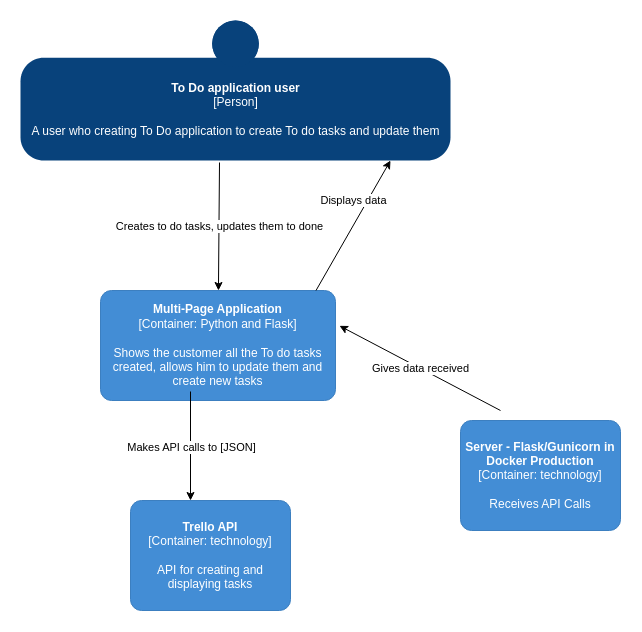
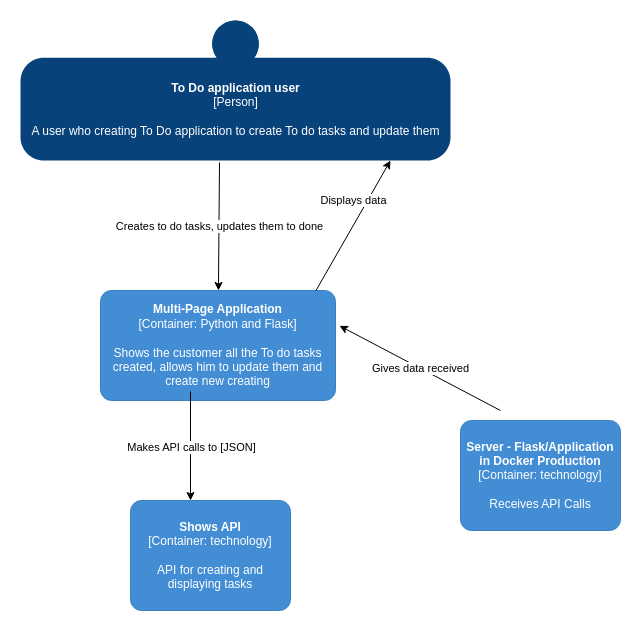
node "Multi-Page Application [Container: Python and Flask] Shows the customer all the To do tasks created, allows him to update them and create new tasks": label "Multi-Page Application [Container: Python and Flask] Shows the customer all the To do tasks created, allows him to update them and create new tasks" -> "Multi-Page Application [Container: Python and Flask] Shows the customer all the To do tasks created, allows him to update them and create new creating"
node "Server - Flask/Gunicorn in Docker Production [Container: technology] Receives API Calls": label "Server - Flask/Gunicorn in Docker Production [Container: technology] Receives API Calls" -> "Server - Flask/Application in Docker Production [Container: technology] Receives API Calls"
node "Trello API [Container: technology] API for creating and displaying tasks": label "Trello API [Container: technology] API for creating and displaying tasks" -> "Shows API [Container: technology] API for creating and displaying tasks"
